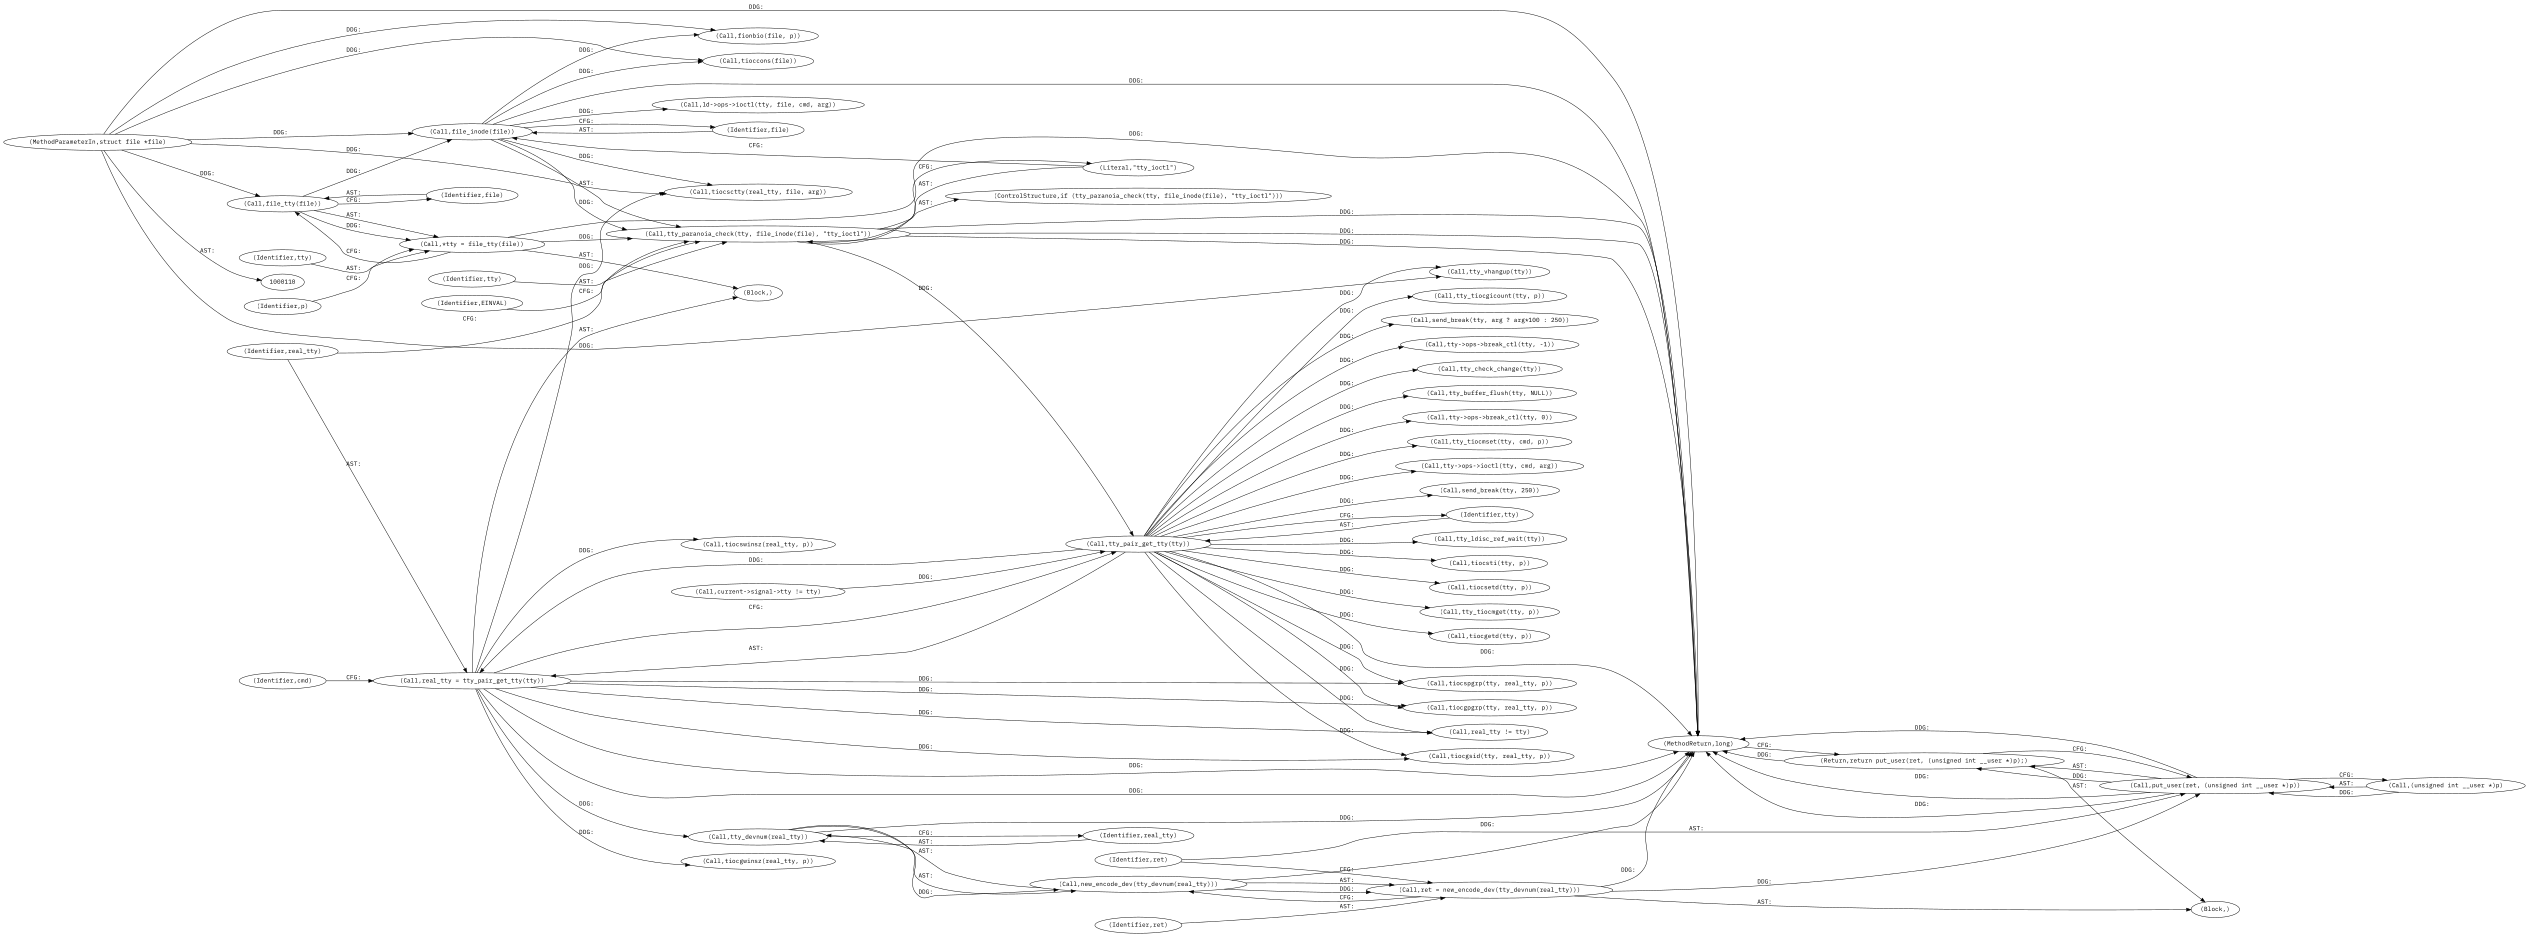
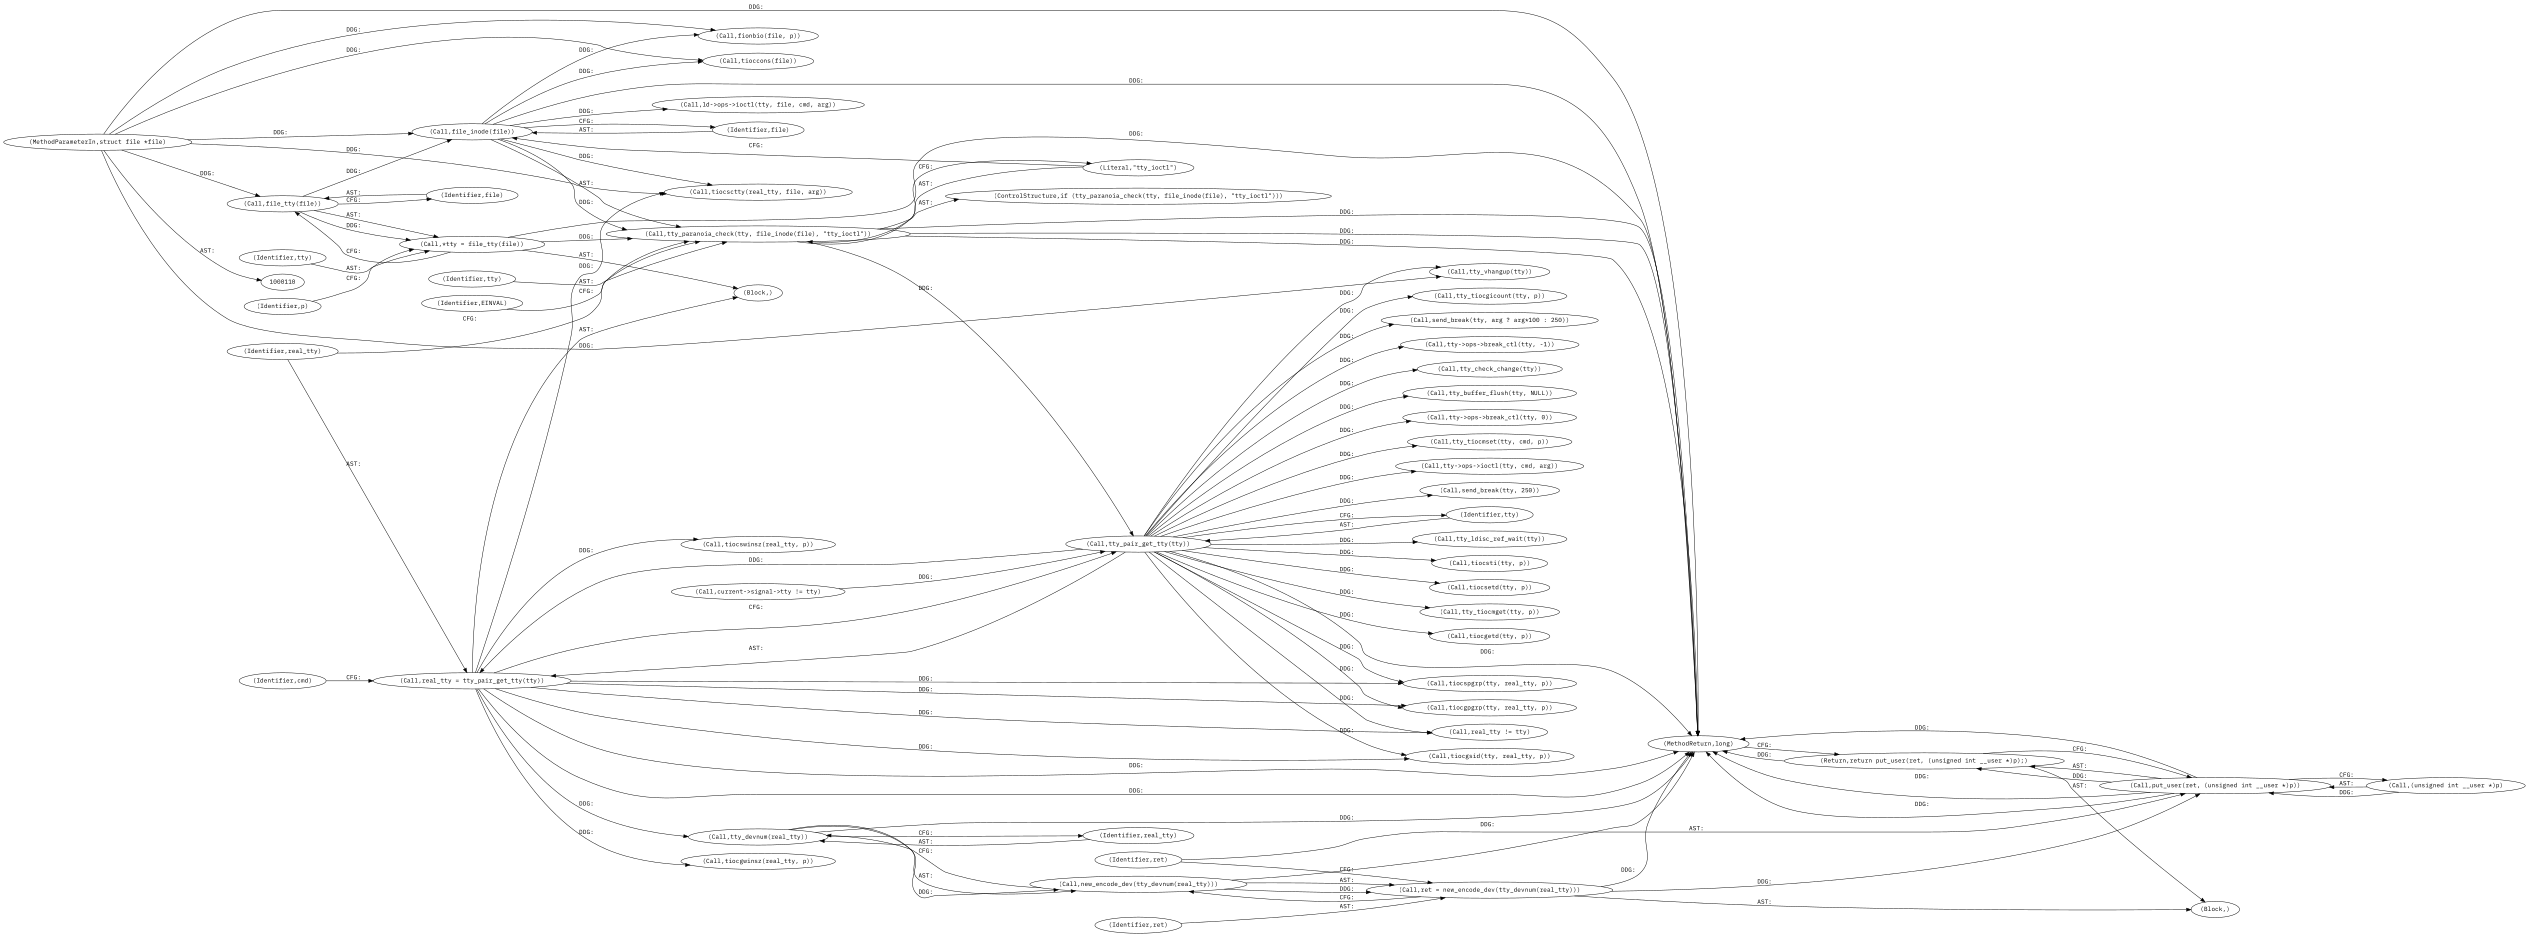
edge "(Call,new_encode_dev(tty_devnum(real_tty)))" -> "(Call,tty_devnum(real_tty))": label "AST: " -> "CFG: "
